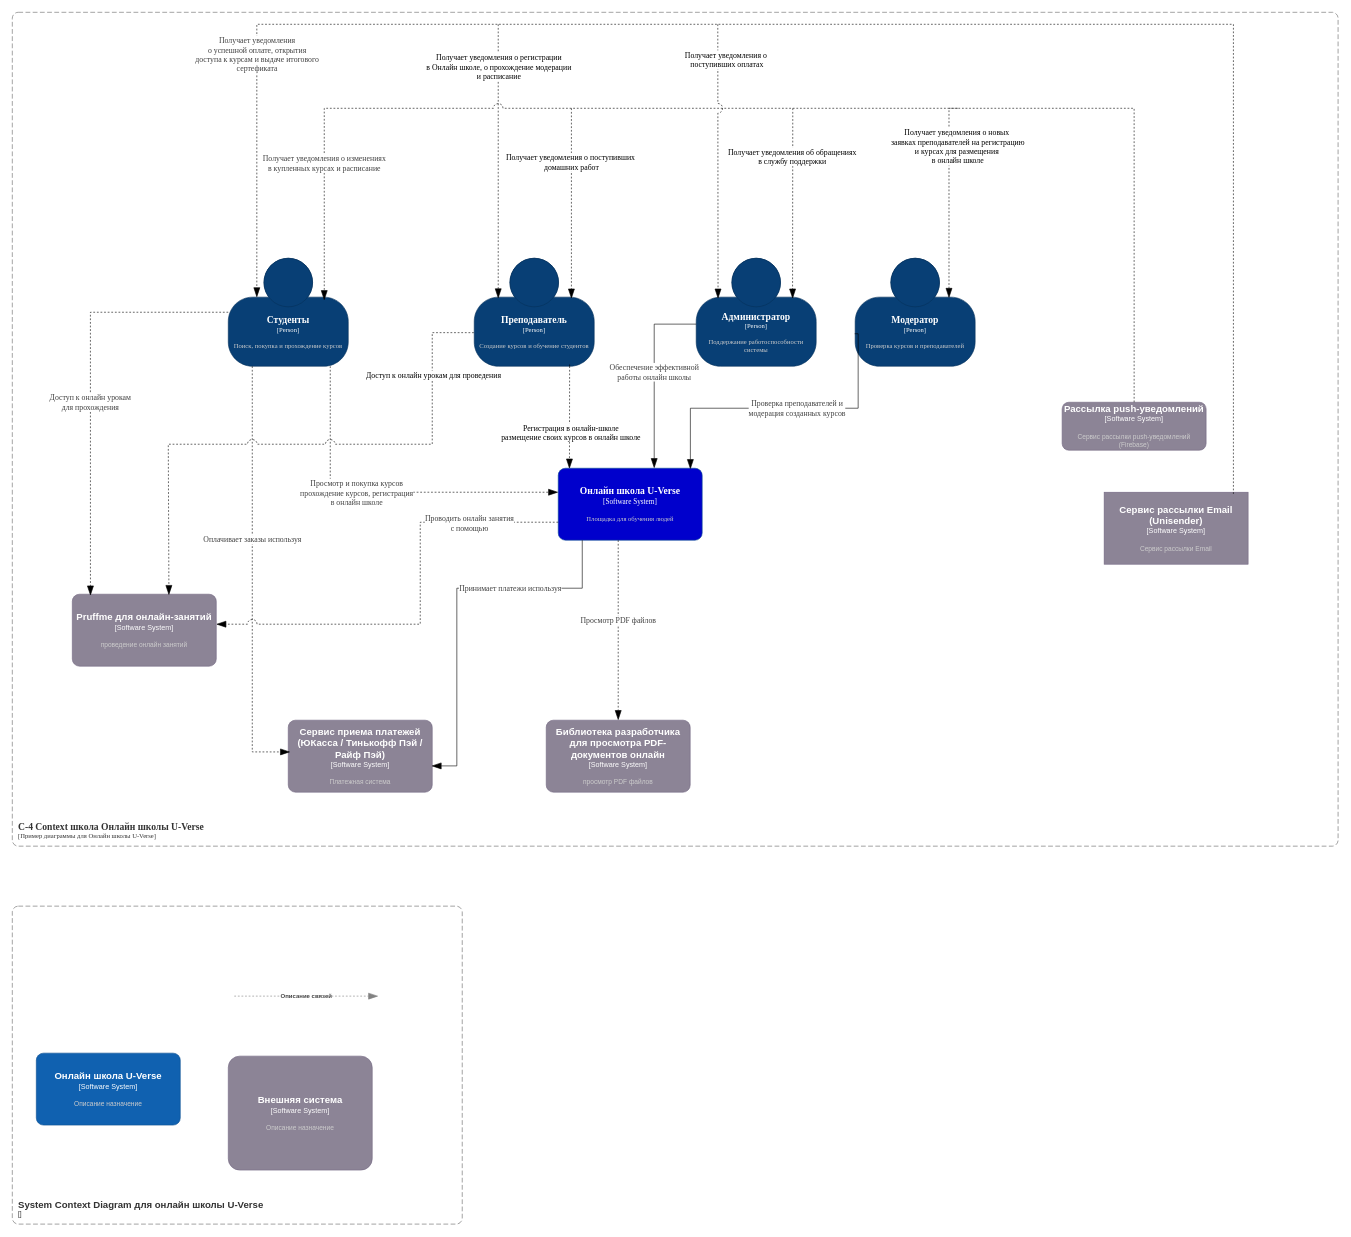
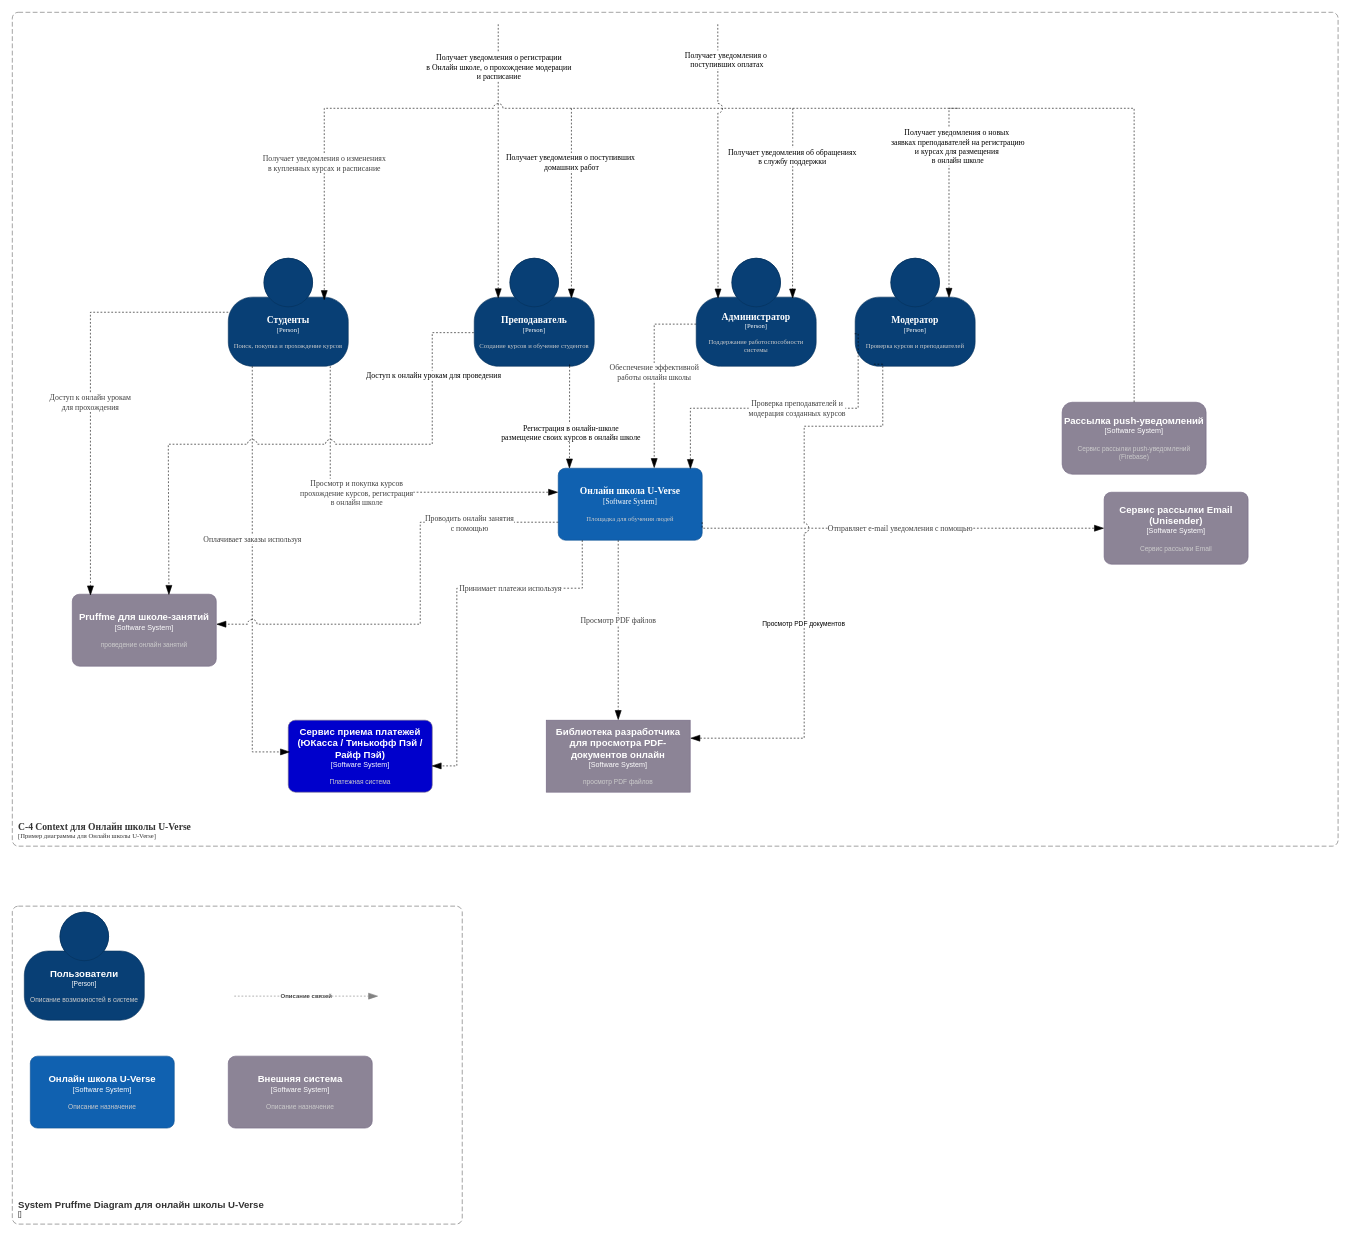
edge "Сервис рассылки Email (Unisender) [Software System] Сервис рассылки Email" -> "Студенты [Person] Поиск, покупка и прохождение курсов": removed, label "Получает уведомления о успешной оплате, открытия доступа к курсам и выдаче итогового сертефиката"
edge "Администратор [Person] Поддержание работоспособности системы" -> "Онлайн школа U-Verse [Software System] Площадка для обучения людей": style solid -> dashed
edge "Модератор [Person] Проверка курсов и преподавателей" -> "Онлайн школа U-Verse [Software System] Площадка для обучения людей": style solid -> dashed
node "Рассылка push-уведомлений [Software System] Сервис рассылки push-уведомлений (Firebase)": size 144x48 -> 144x72
node "Онлайн школа U-Verse [Software System] Площадка для обучения людей": fillcolor #0000cc -> #1061b0
edge "Онлайн школа U-Verse [Software System] Площадка для обучения людей" -> "Сервис рассылки Email (Unisender) [Software System] Сервис рассылки Email": added, label "Отправляет e-mail уведомления с помощью"
node "Сервис рассылки Email (Unisender) [Software System] Сервис рассылки Email": shape rectangle -> rounded rectangle
edge "Модератор [Person] Проверка курсов и преподавателей" -> "Библиотека разработчика для просмотра PDF-документов онлайн [Software System] просмотр PDF файлов": added, label "Просмотр PDF документов"
node "Pruffme для онлайн-занятий [Software System] проведение онлайн занятий": label "Pruffme для онлайн-занятий [Software System] проведение онлайн занятий" -> "Pruffme для школе-занятий [Software System] проведение онлайн занятий"
edge "Онлайн школа U-Verse [Software System] Площадка для обучения людей" -> "Сервис приема платежей (ЮКасса / Тинькофф Пэй / Райф Пэй) [Software System] Платежная система": style solid -> dashed
node "Сервис приема платежей (ЮКасса / Тинькофф Пэй / Райф Пэй) [Software System] Платежная система": fillcolor #8c8496 -> #0000cc
node "Библиотека разработчика для просмотра PDF-документов онлайн [Software System] просмотр PDF файлов": shape rounded rectangle -> rectangle
node "C-4 Context школа Онлайн школы U-Verse [Пример диаграммы для Онлайн школы U-Verse]": label "C-4 Context школа Онлайн школы U-Verse [Пример диаграммы для Онлайн школы U-Verse]" -> "C-4 Context для Онлайн школы U-Verse [Пример диаграммы для Онлайн школы U-Verse]"
node "Пользователи [Person] Описание возможностей в системе": added
node "Онлайн школа U-Verse [Software System] Описание назначение": moved (108, 1089) -> (102, 1092)
node "Внешняя система [Software System] Описание назначение": size 144x114 -> 144x72
node "System Context Diagram для онлайн школы U-Verse []": label "System Context Diagram для онлайн школы U-Verse []" -> "System Pruffme Diagram для онлайн школы U-Verse []"
